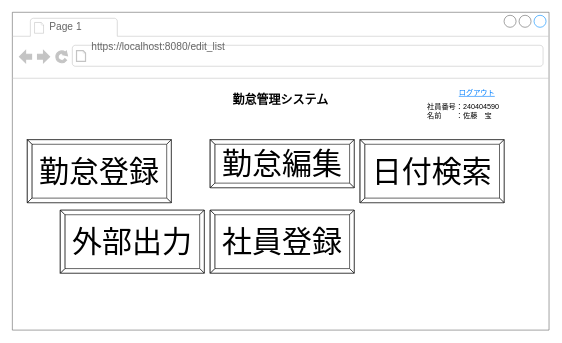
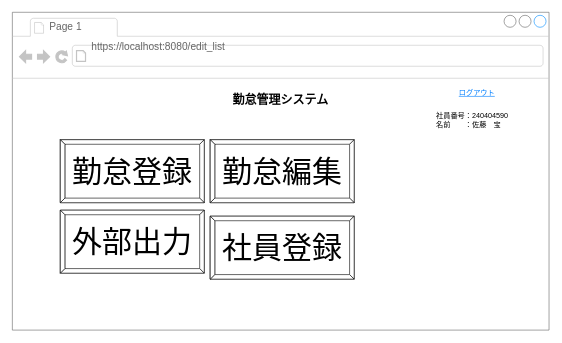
node "社員番号：240404590 名前 ：佐藤 宝": moved (465, 111) -> (474, 120)
node "勤怠編集": size 144x48 -> 144x63
node "勤怠登録": moved (99, 171) -> (132, 171)
node "日付検索": removed
node "社員登録": moved (282, 242) -> (282, 248)
